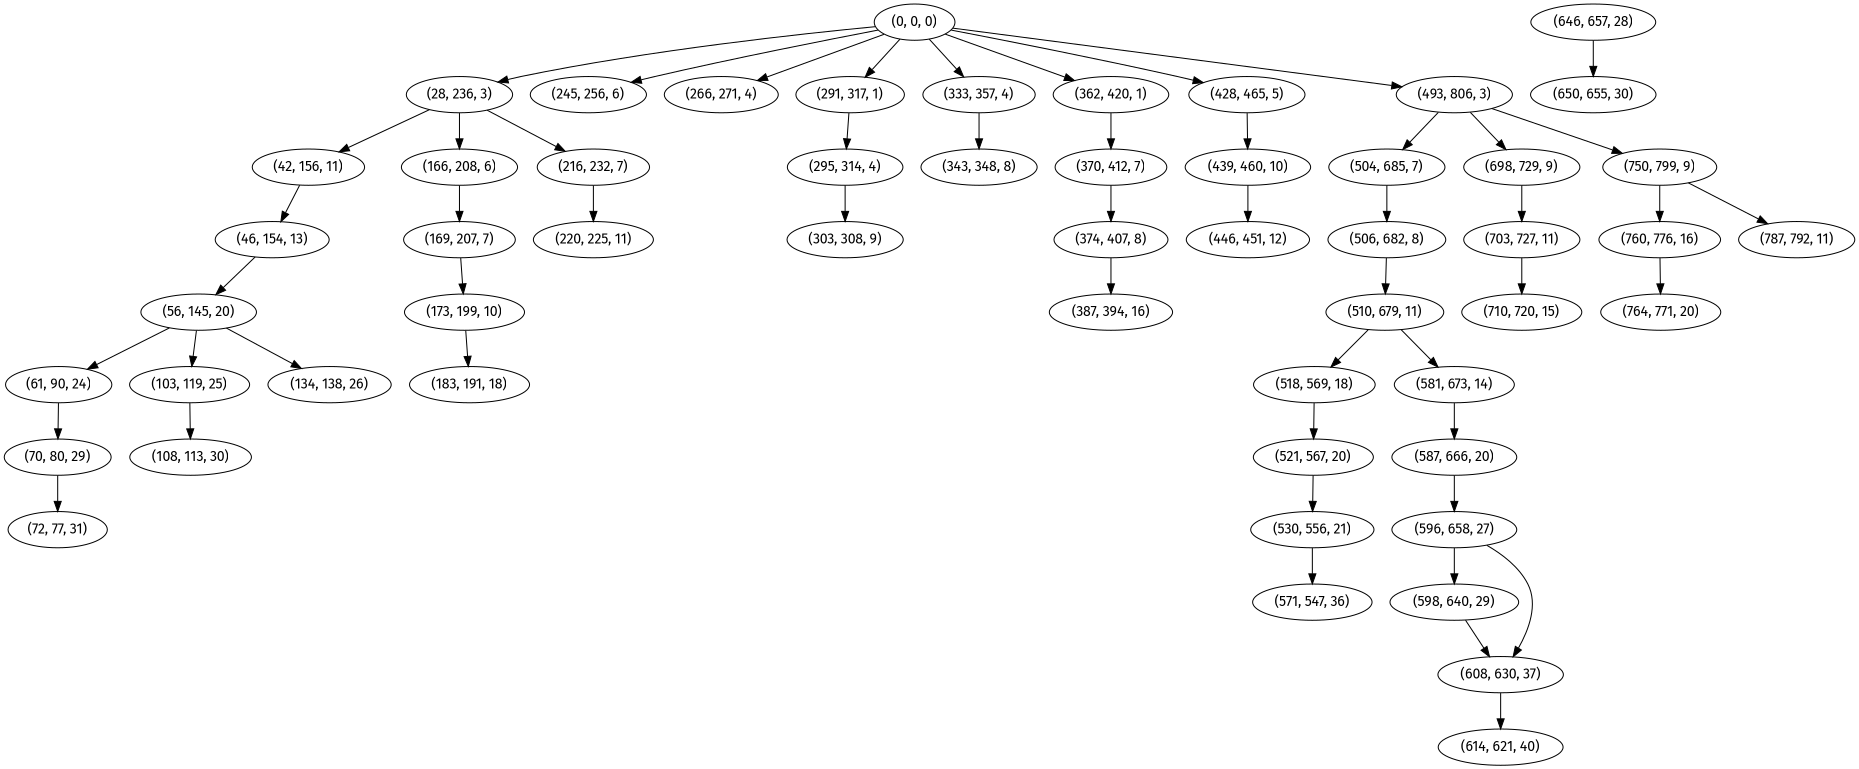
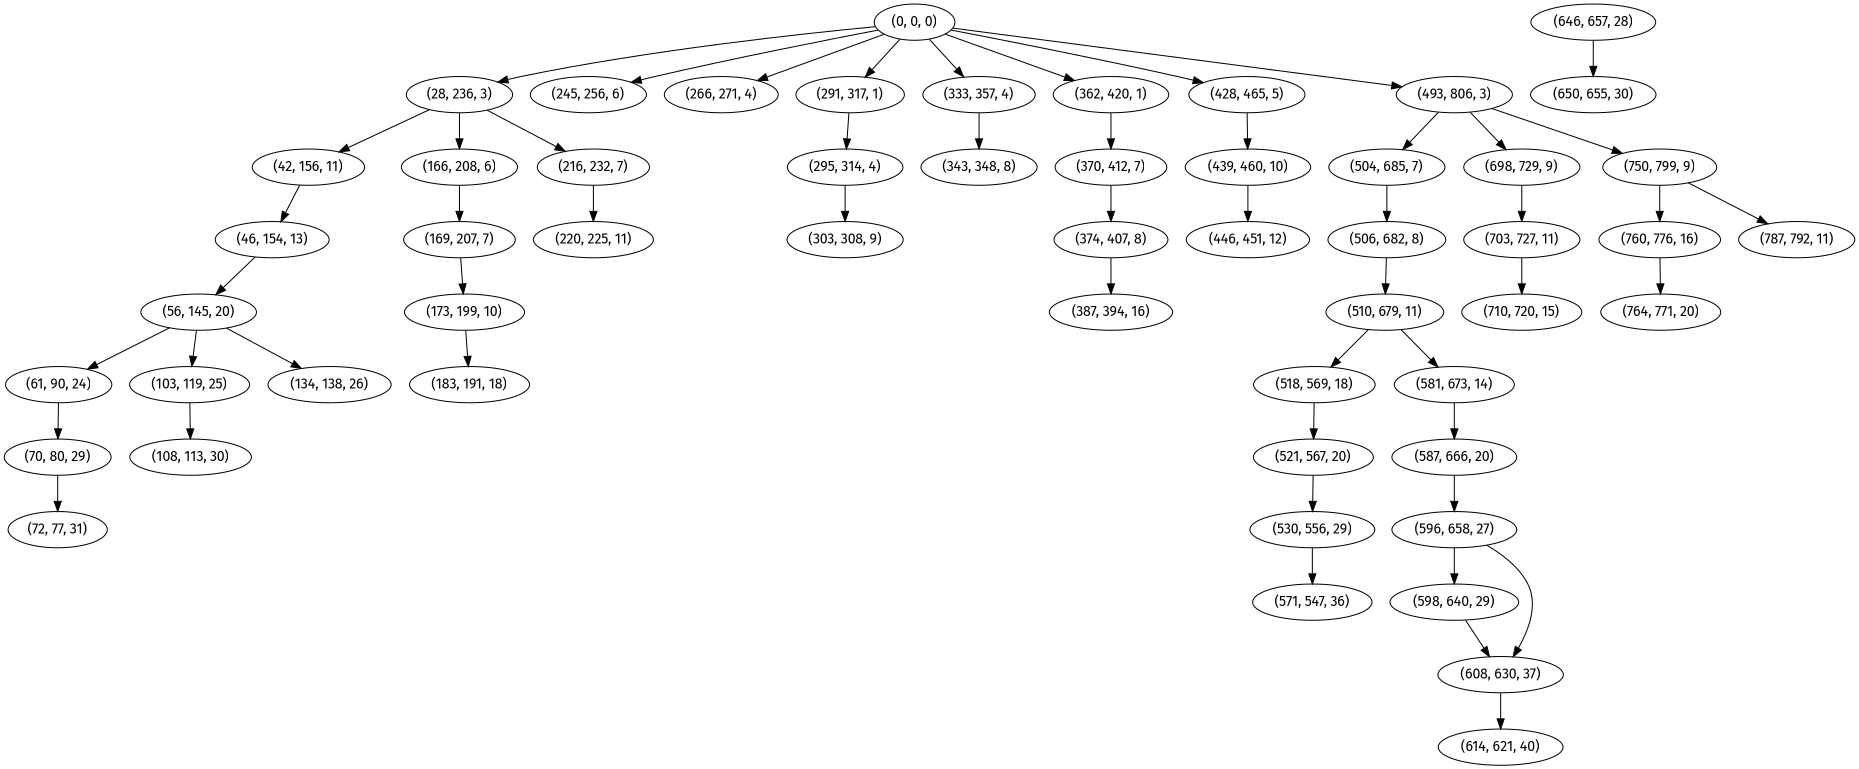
node "(530, 556, 21)": label "(530, 556, 21)" -> "(530, 556, 29)"
